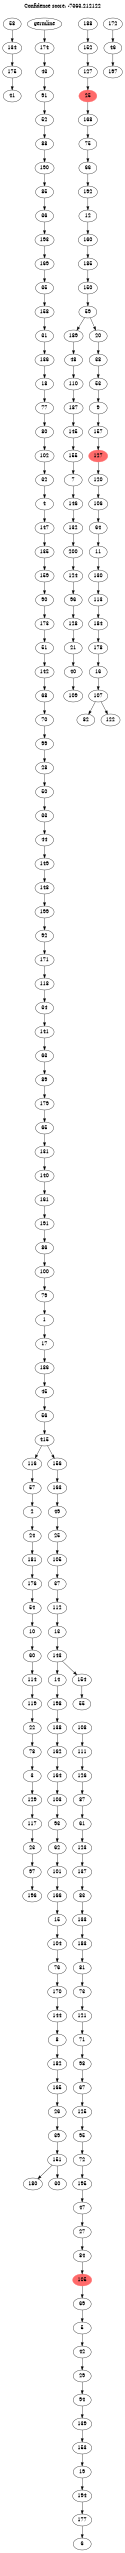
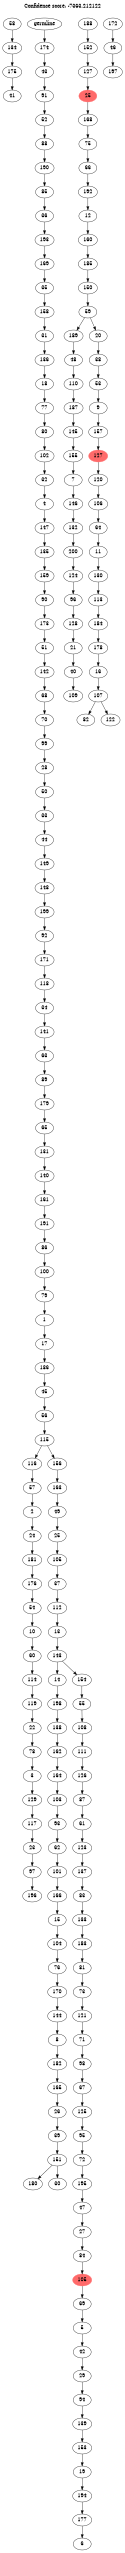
node "415": label "415" -> "115"
edge "55" -> "108": added
